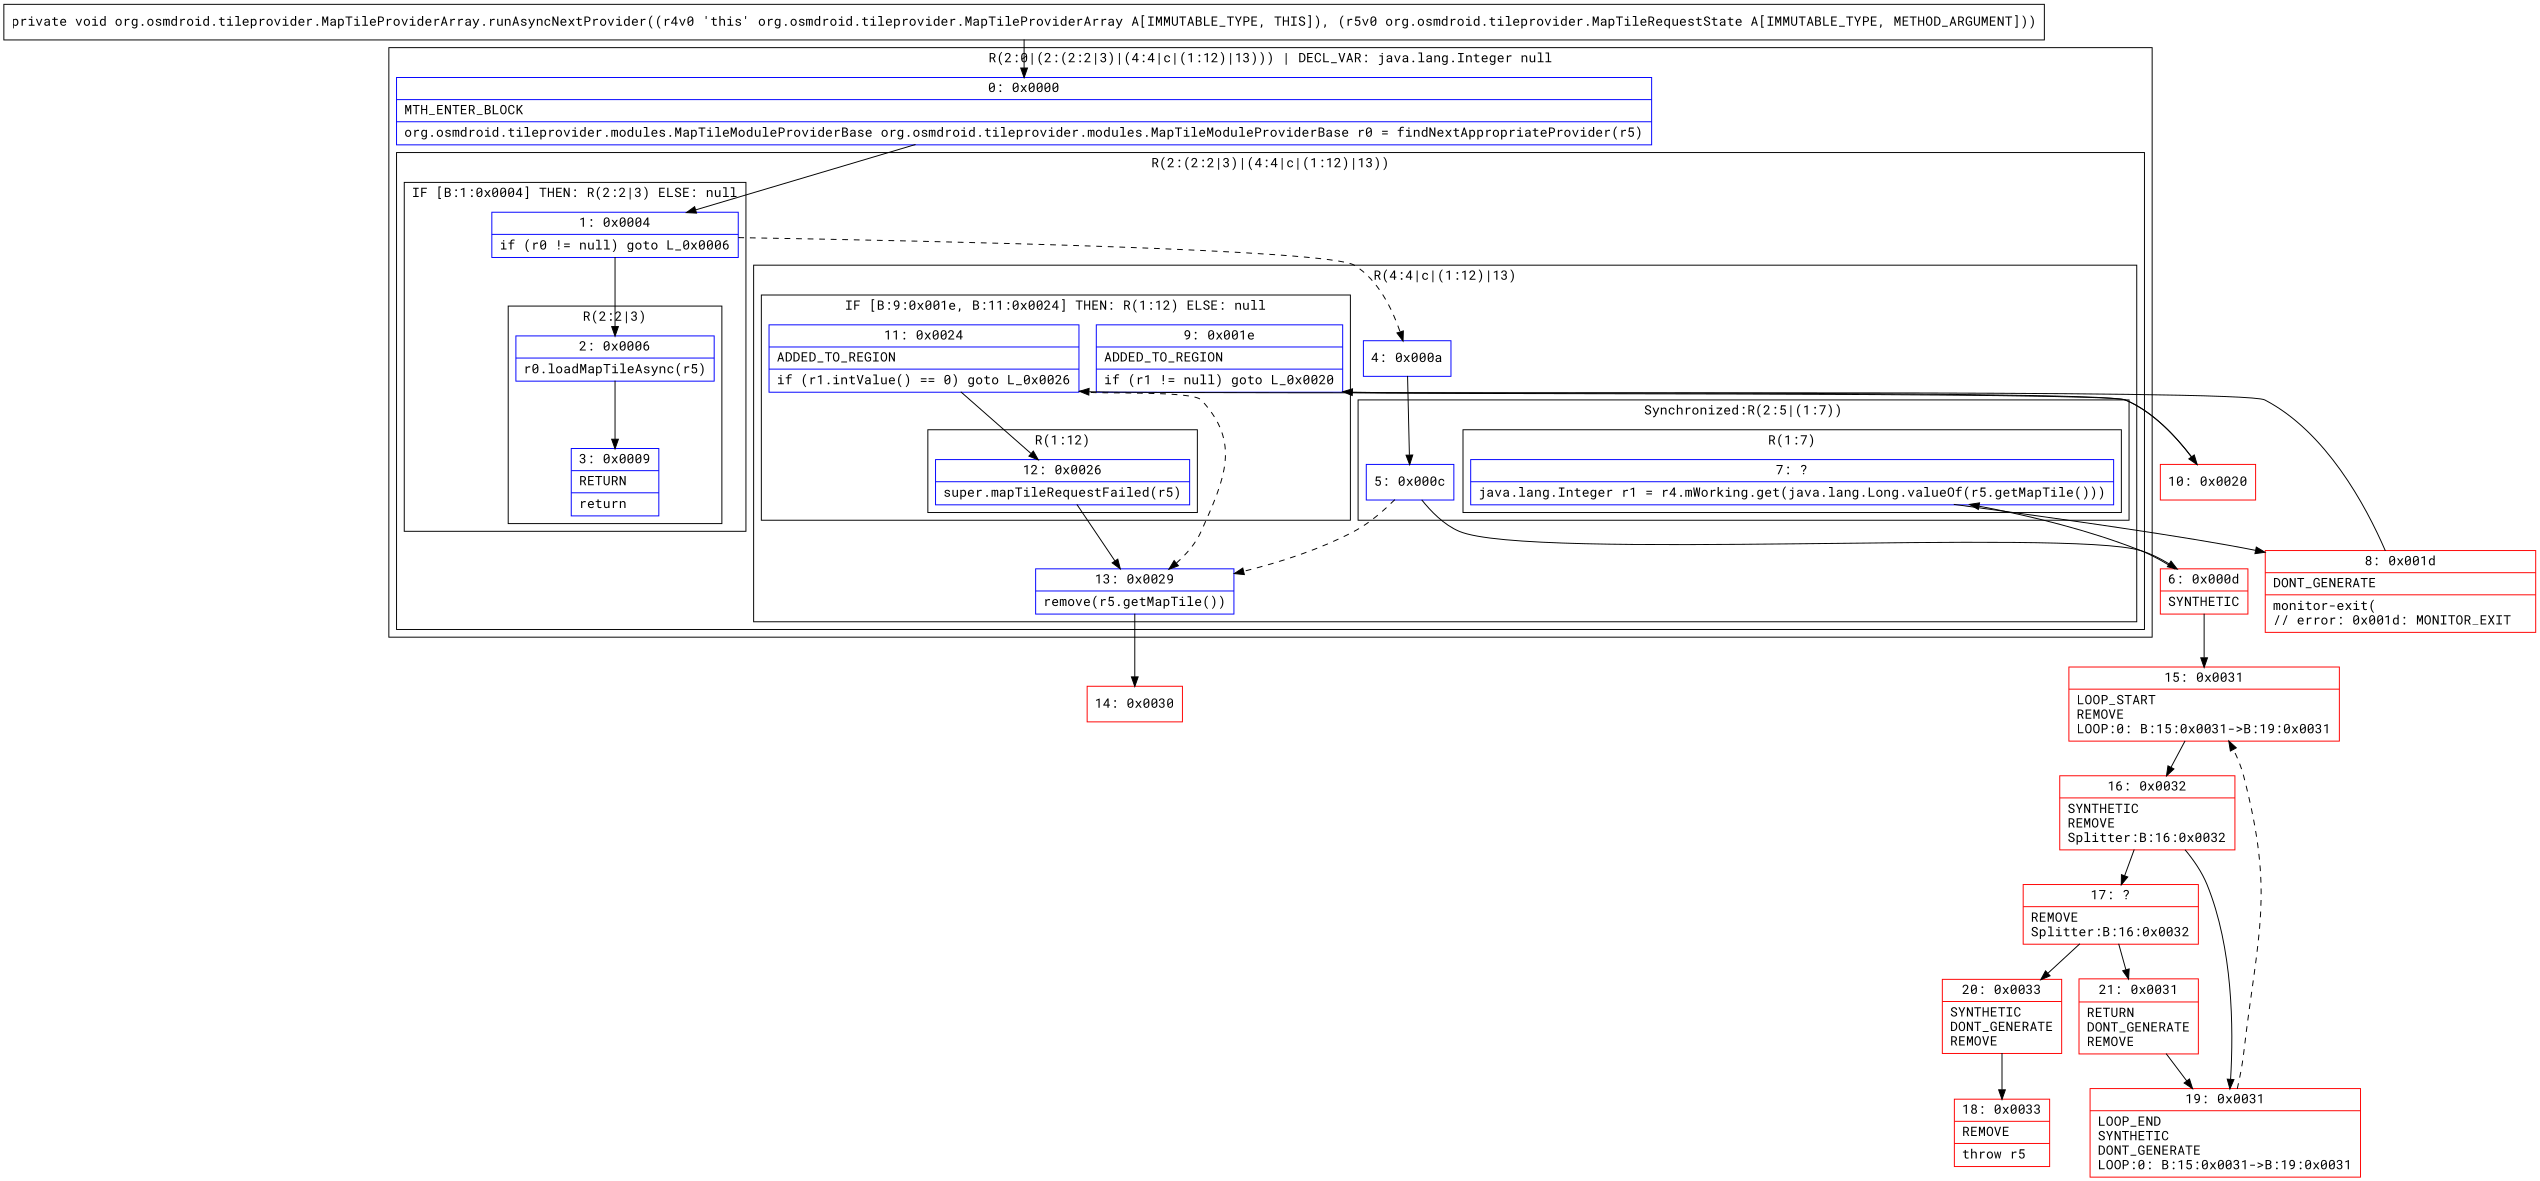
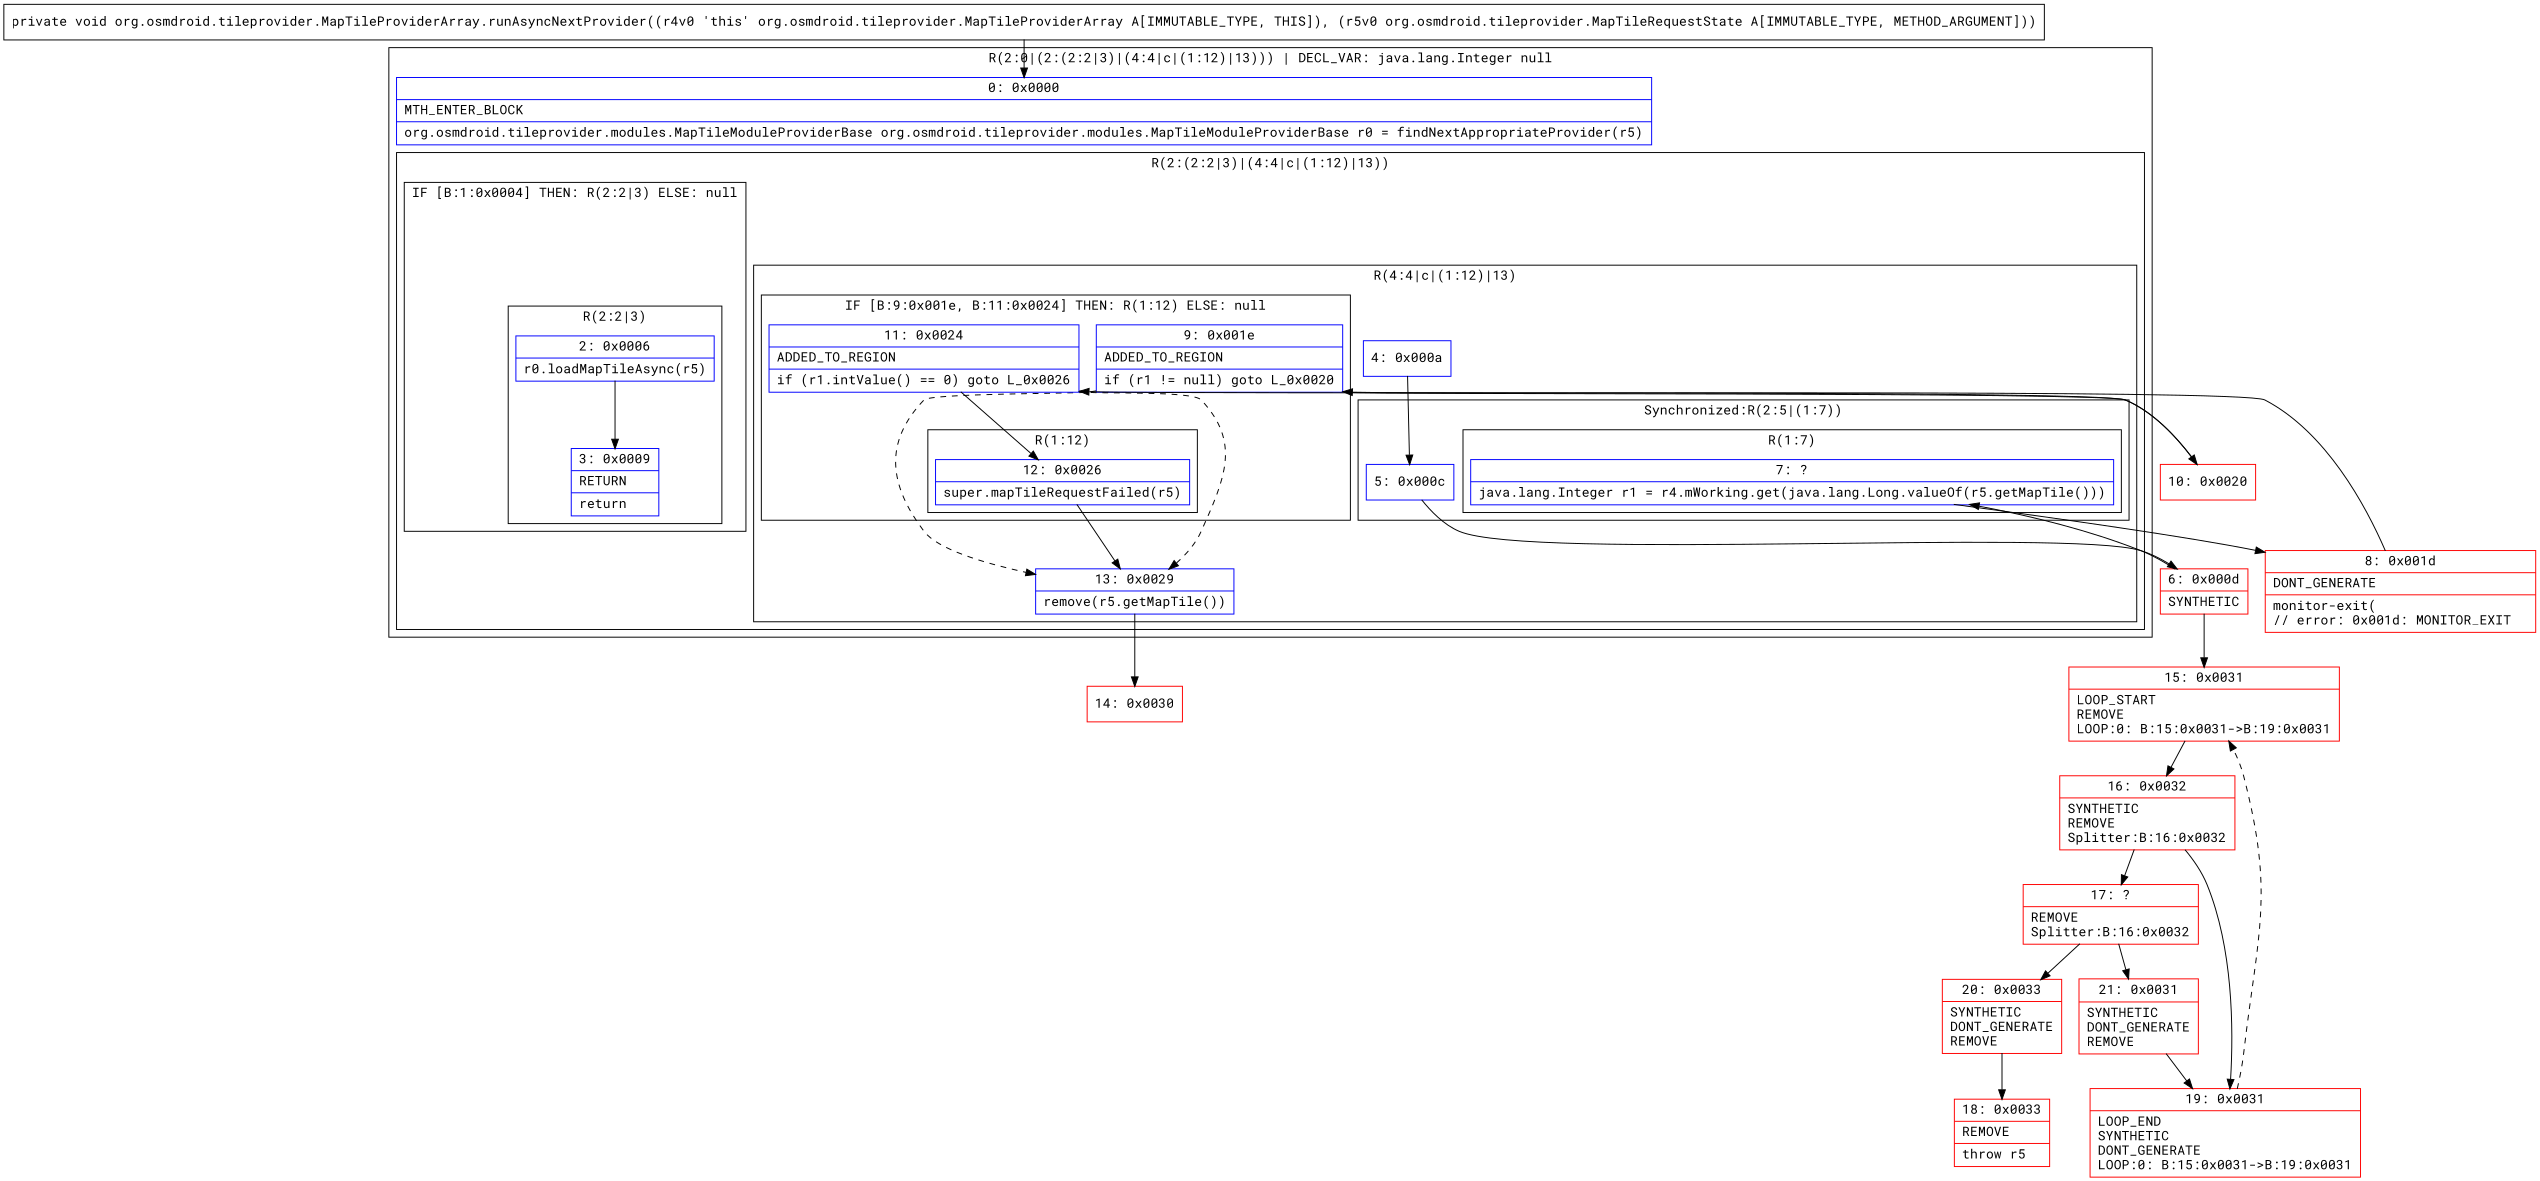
node "1: 0x0004": removed
edge "5: 0x000c" -> "13: 0x0029": now "9: 0x001e" -> "13: 0x0029"
node "21: 0x0031": text "RETURN" -> "SYNTHETIC"
